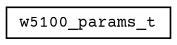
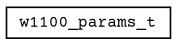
node "w5100_params_t": label "w5100_params_t" -> "w1100_params_t"
